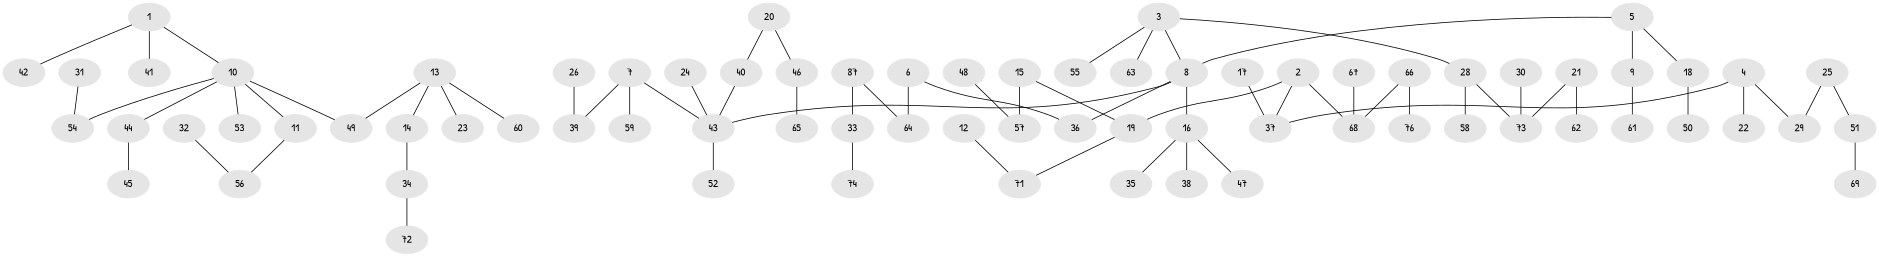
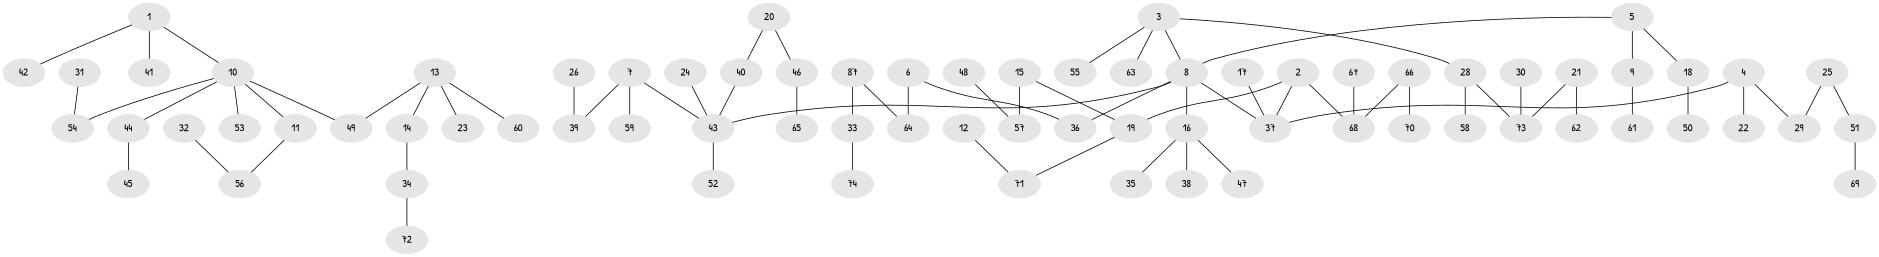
edge "8" -- "37": added
node "76": label "76" -> "70"
